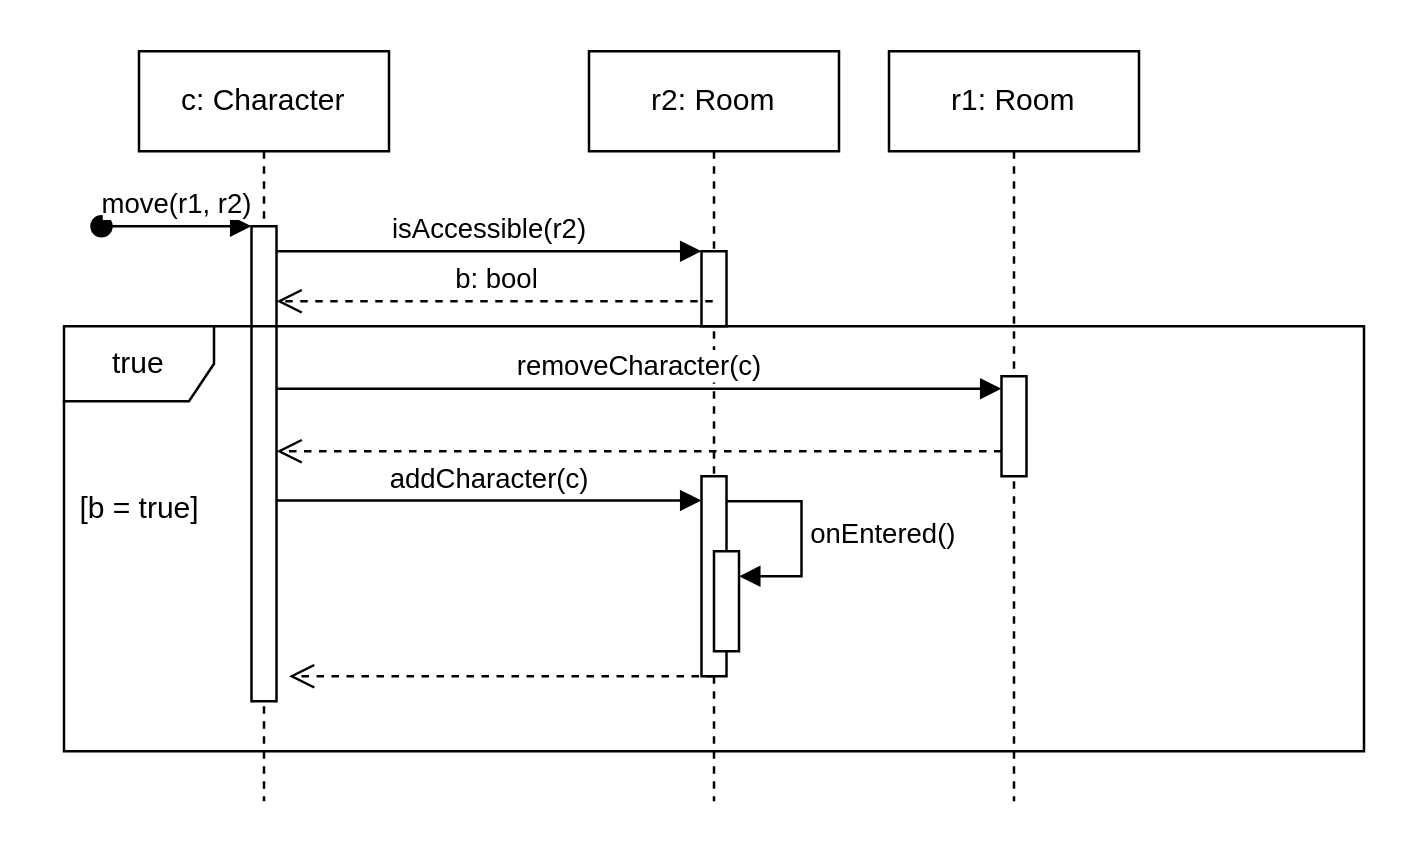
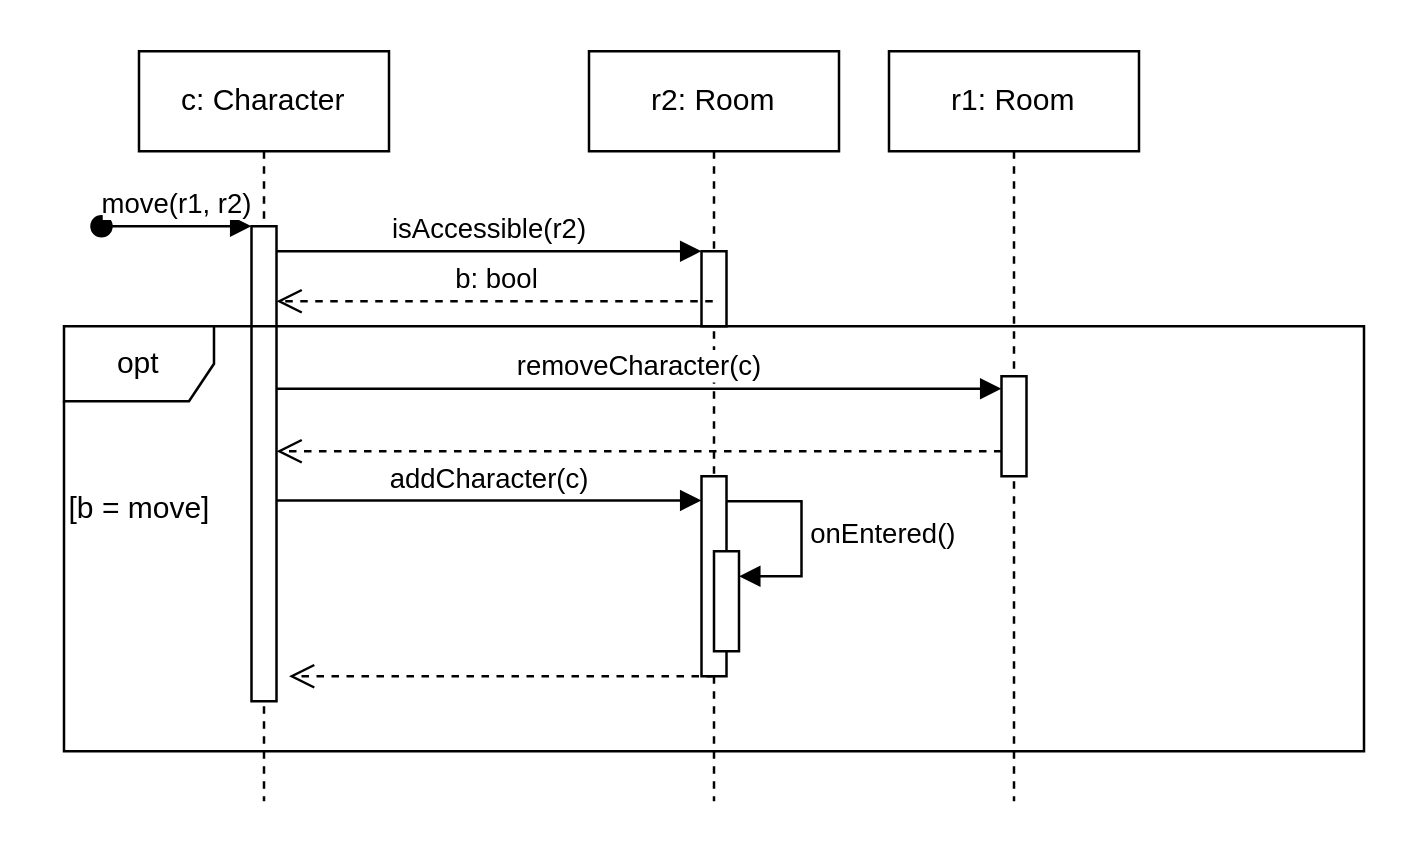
node "true": label "true" -> "opt"
node "[b = true]": label "[b = true]" -> "[b = move]"
